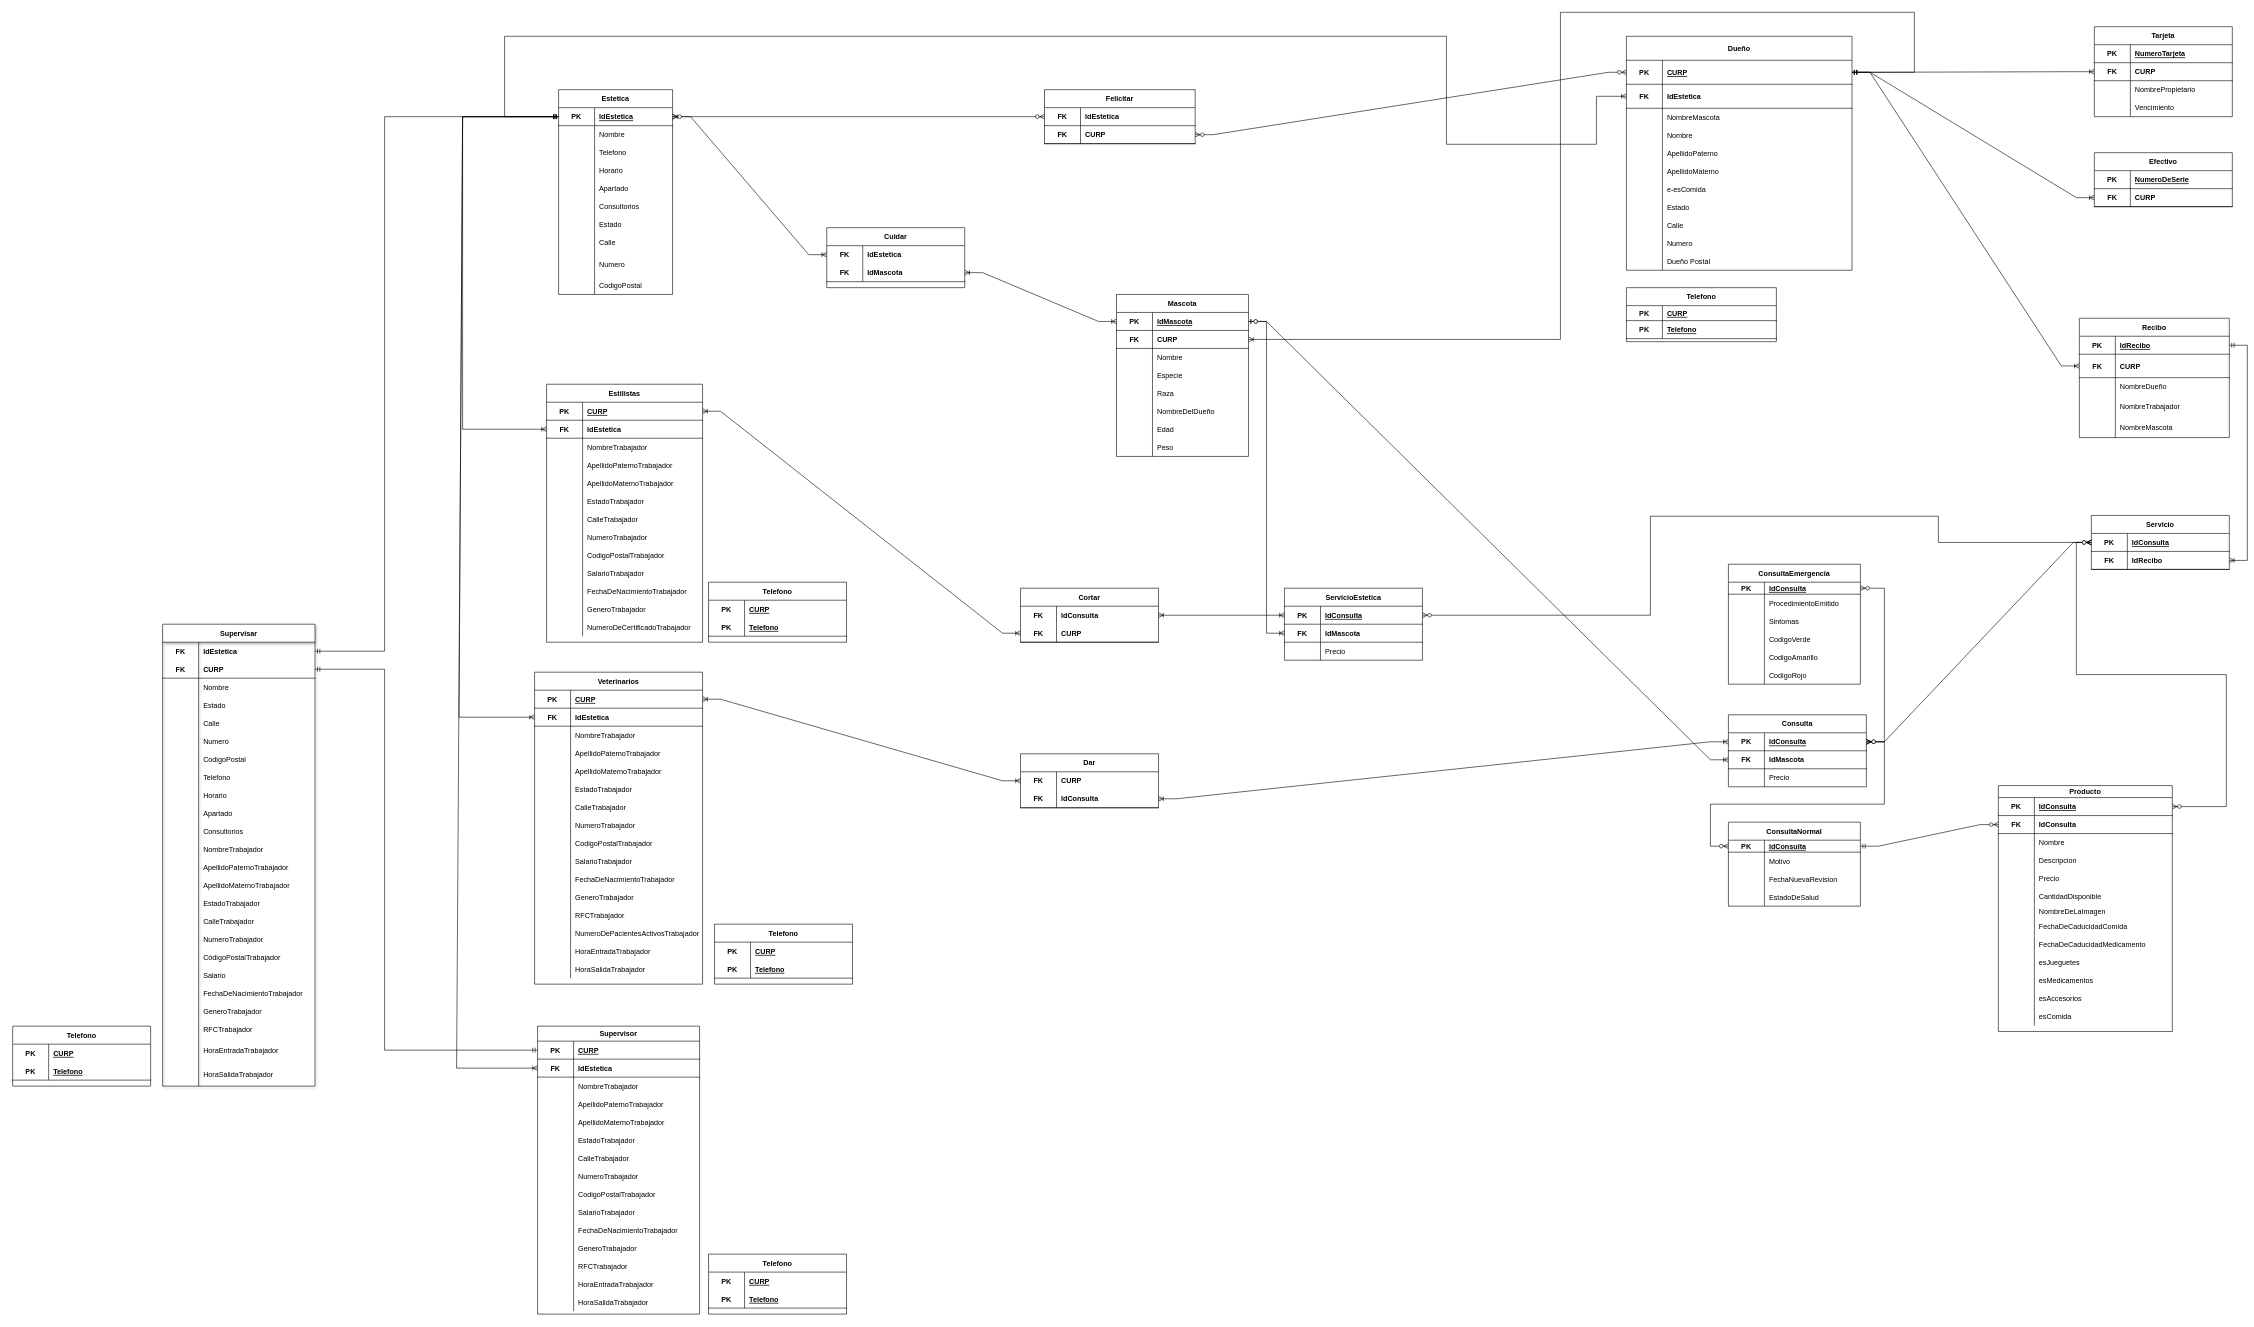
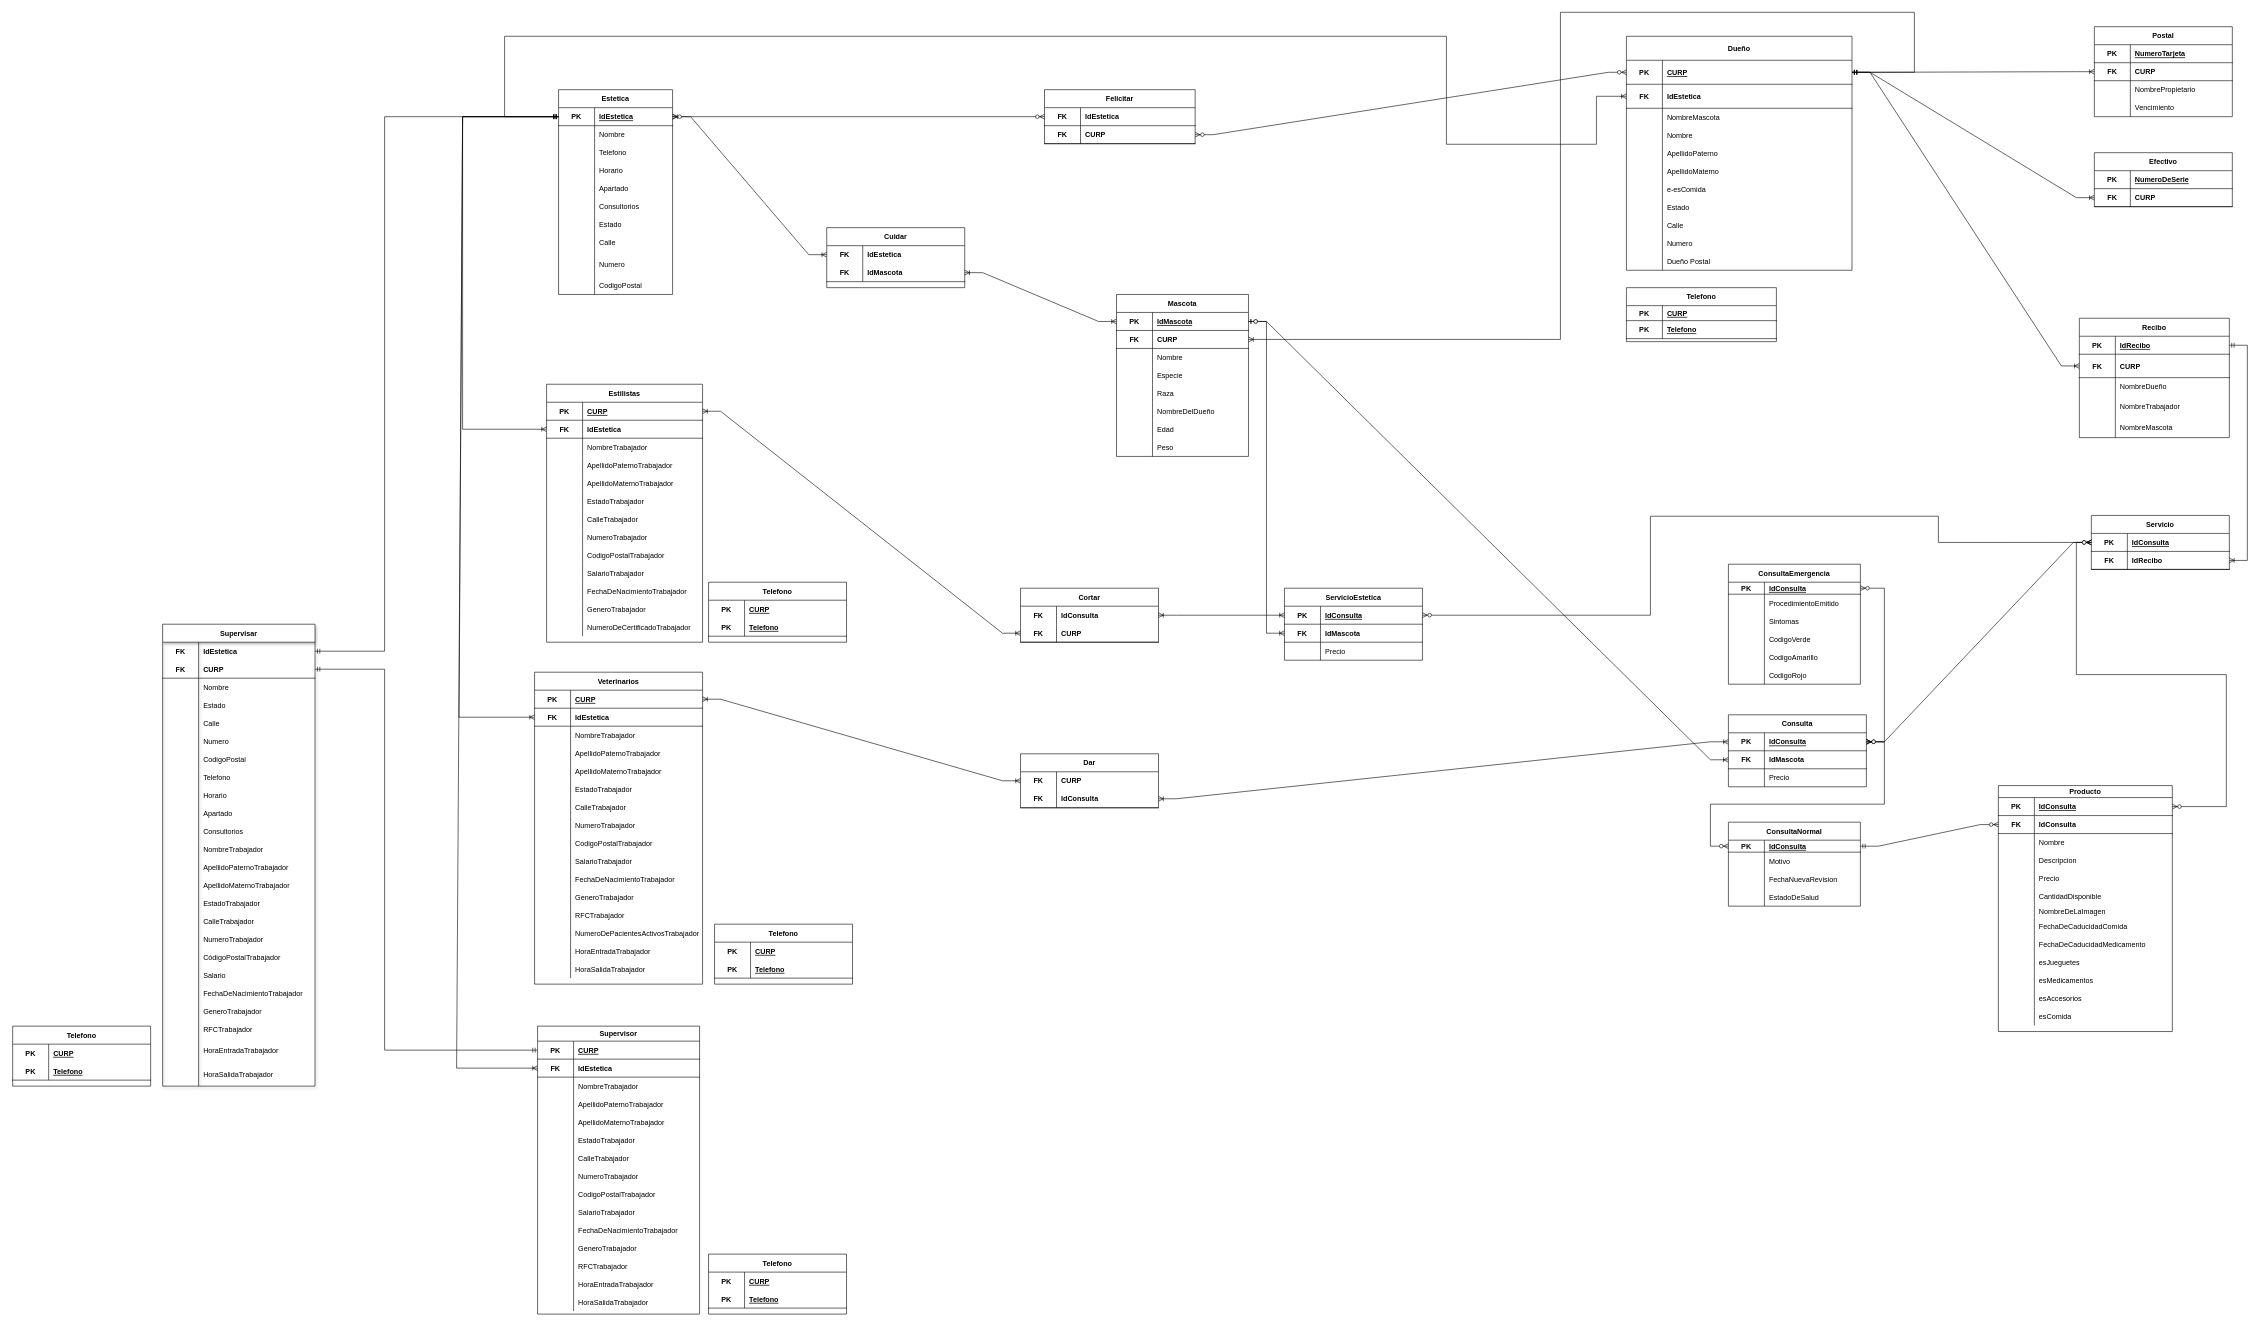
node "Tarjeta": label "Tarjeta" -> "Postal"
